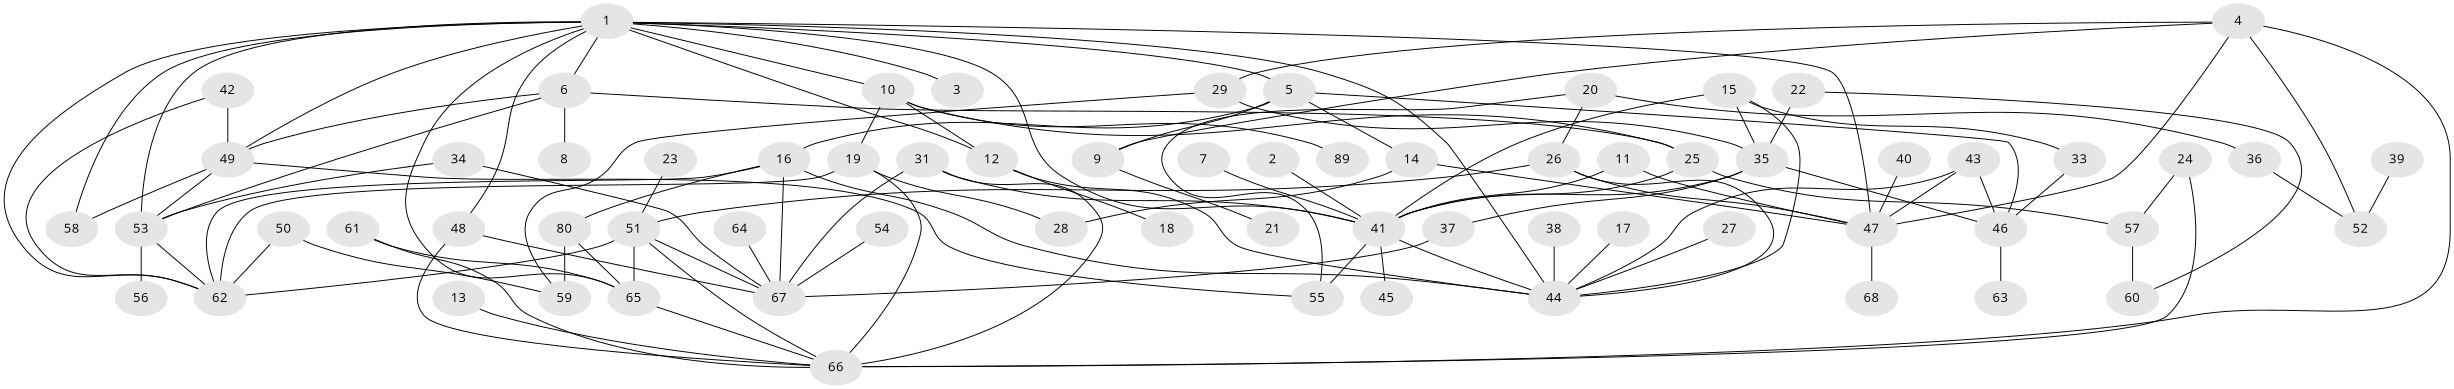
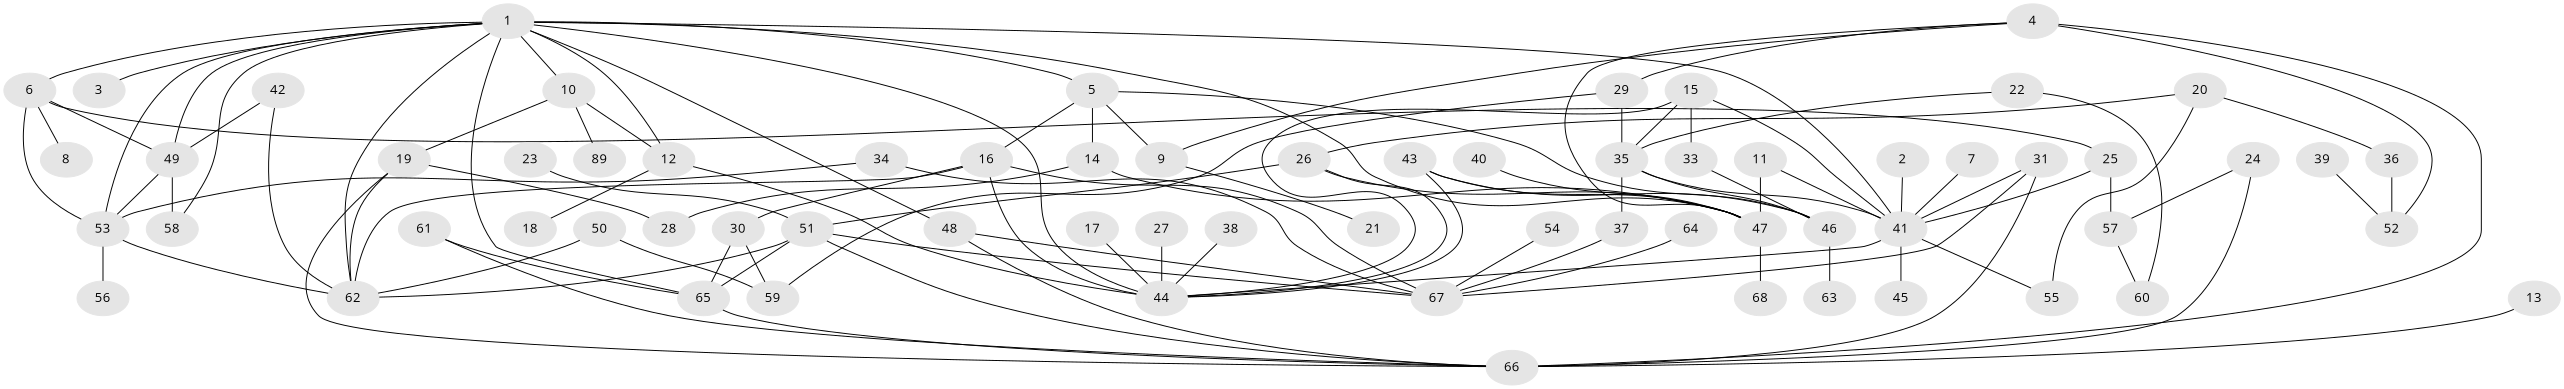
edge "10" -- "25": removed
edge "49" -- "55": removed
node "80": label "80" -> "30"
